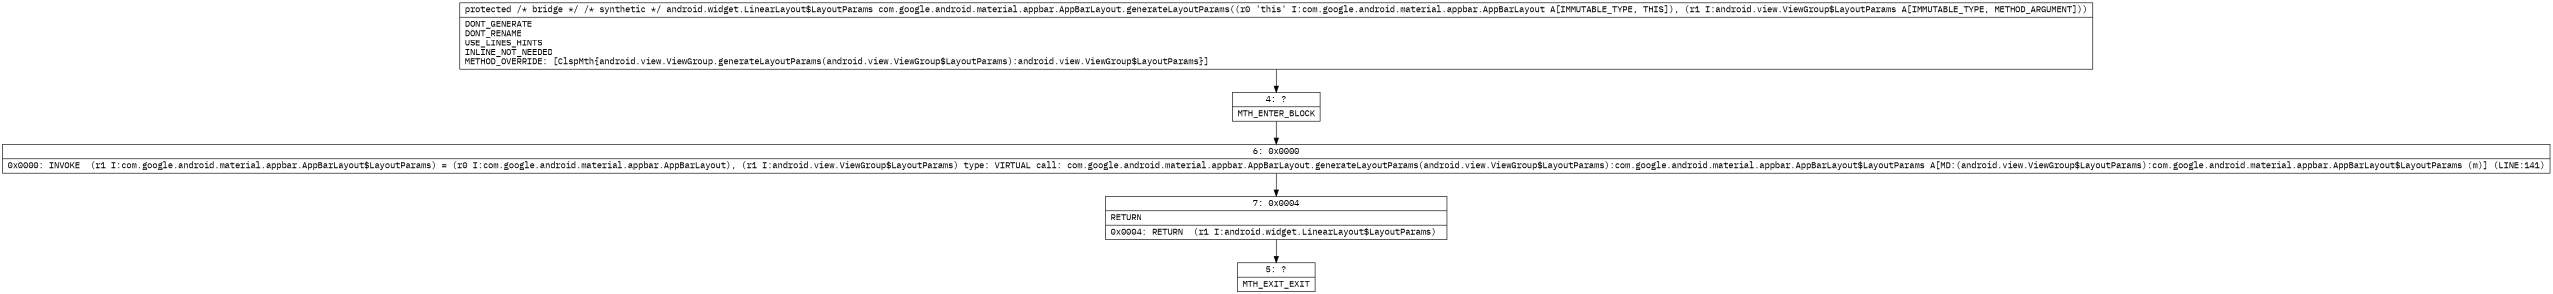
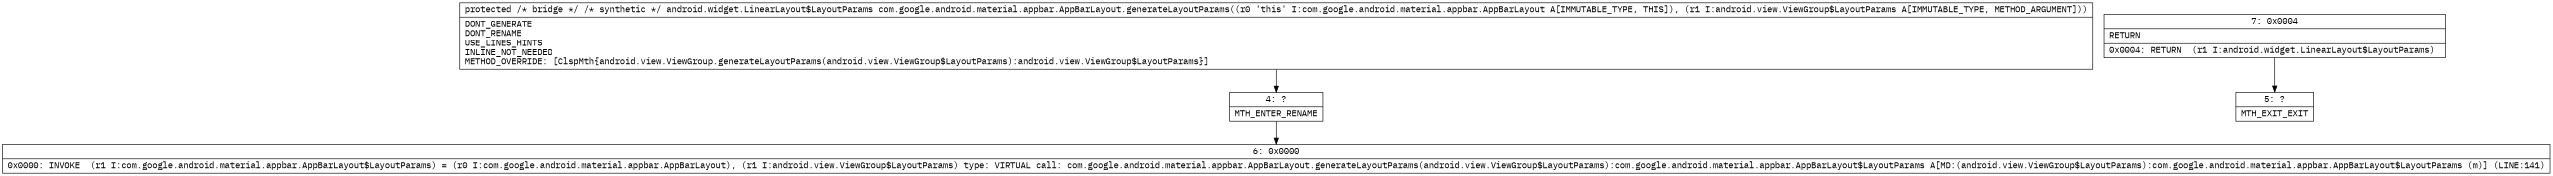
node "4: ?": text "MTH_ENTER_BLOCK" -> "MTH_ENTER_RENAME"
edge "6: 0x0000" -> "7: 0x0004": removed
